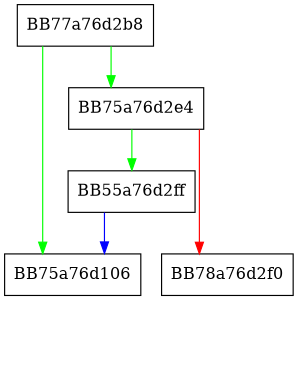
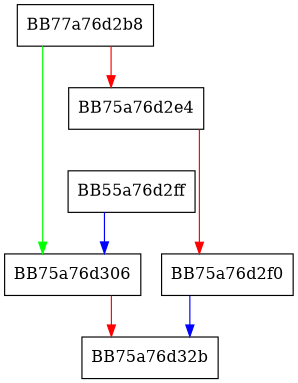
edge "BB77a76d2b8" -> "BB75a76d2e4": color green -> red
edge "BB75a76d2e4" -> "BB55a76d2ff": removed
node "BB75a76d106": label "BB75a76d106" -> "BB75a76d306"
node "BB78a76d2f0": label "BB78a76d2f0" -> "BB75a76d2f0"
node "BB75a76d32b": added
